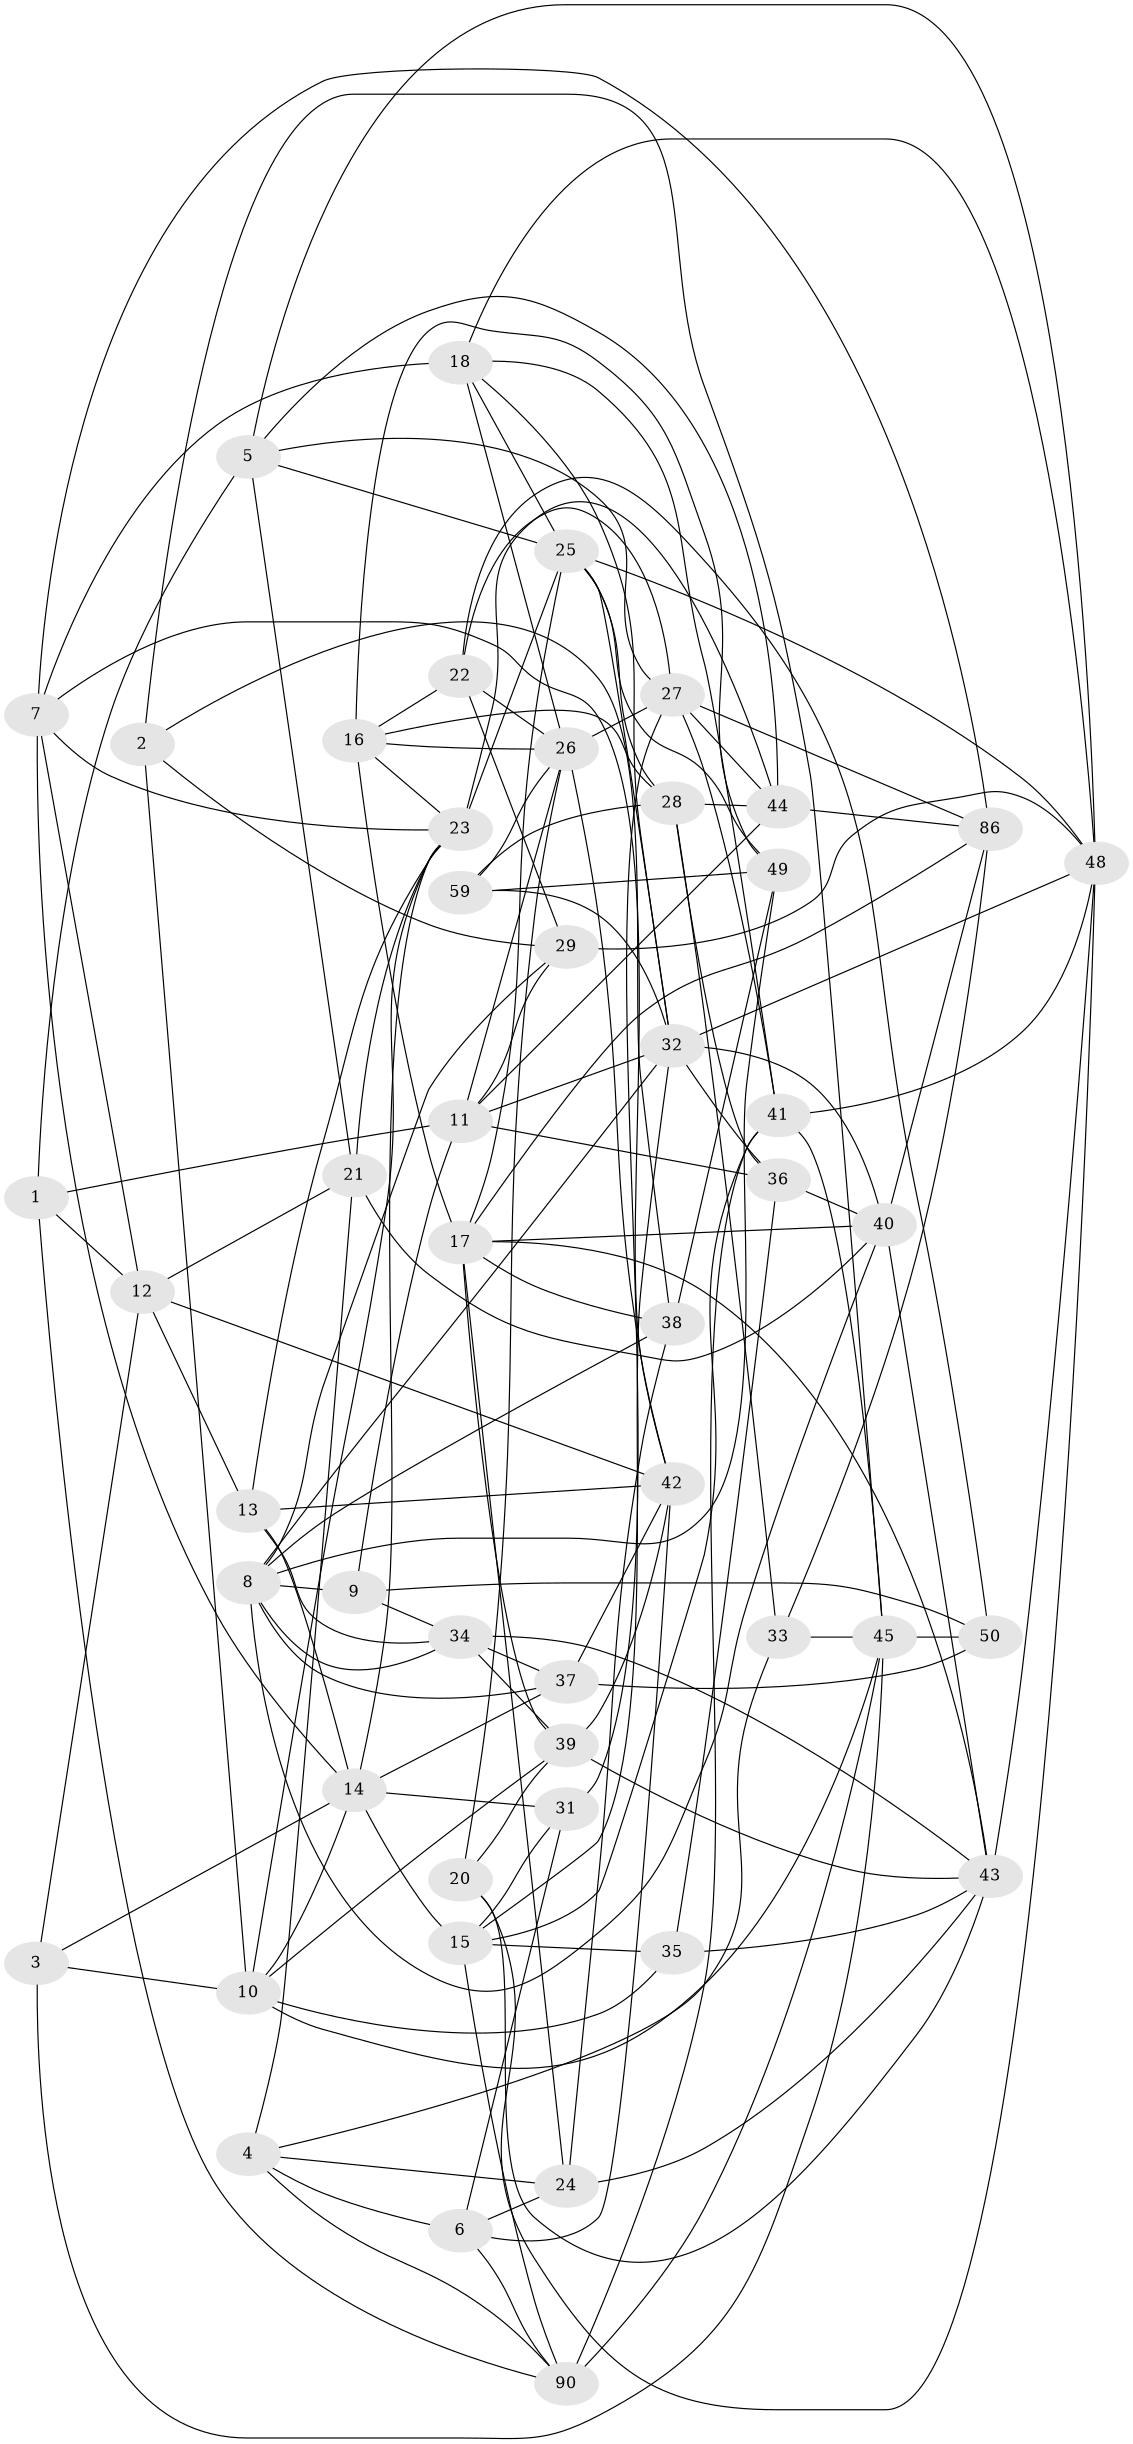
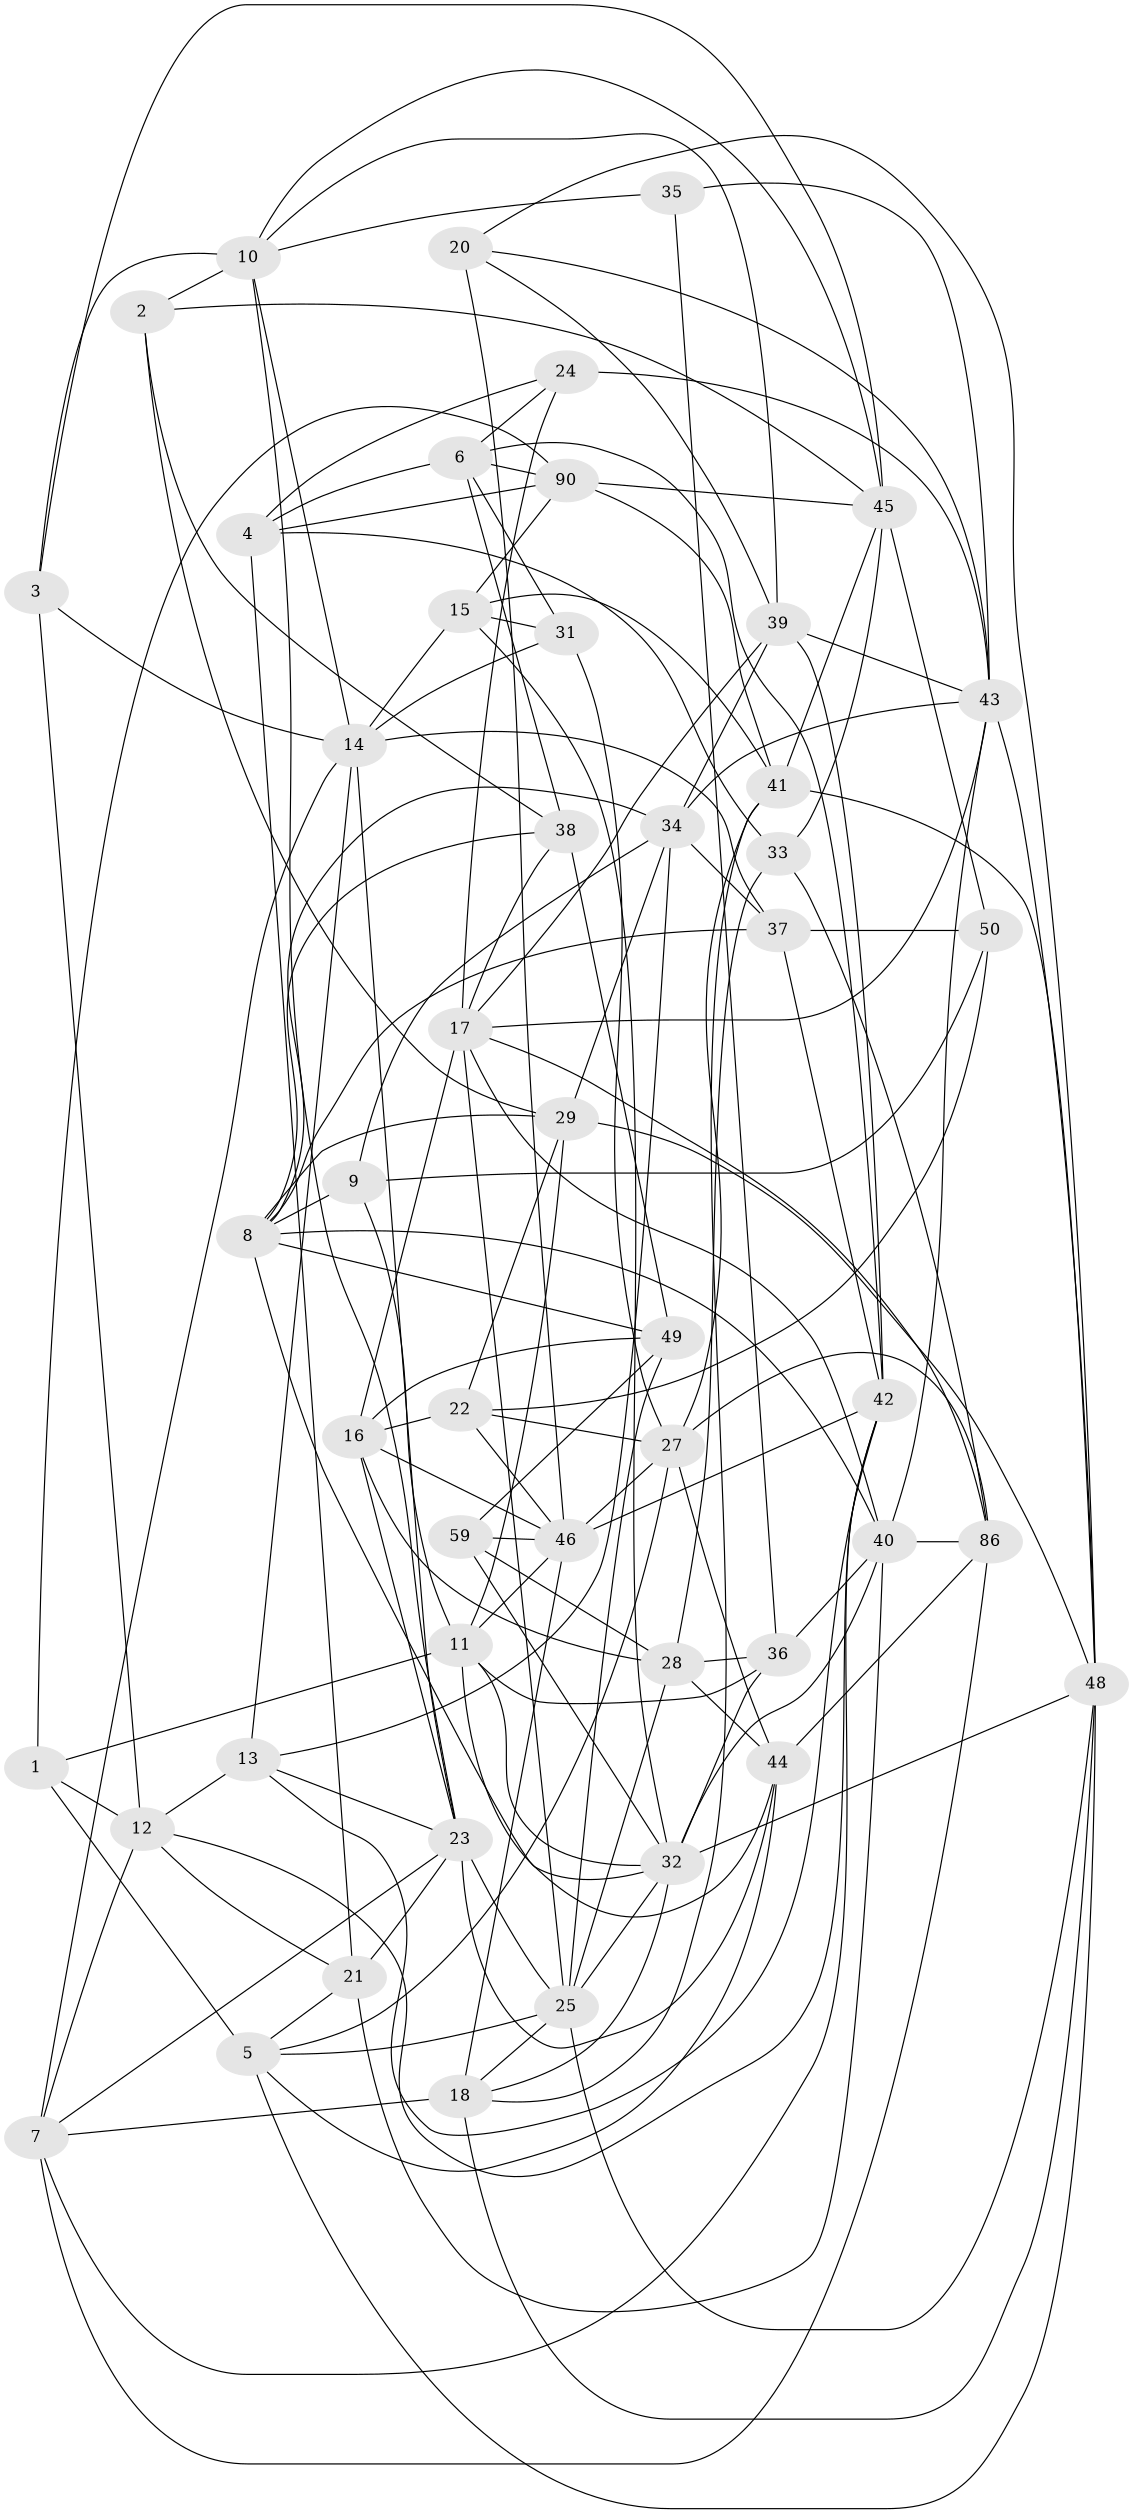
node "26": label "26" -> "46"
edge "34" -- "29": added
edge "38" -- "24": now "38" -- "6"
edge "15" -- "35": removed
